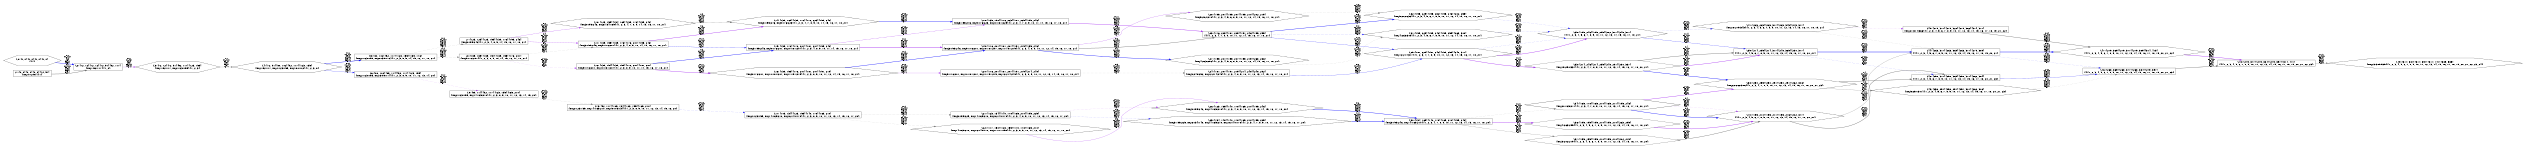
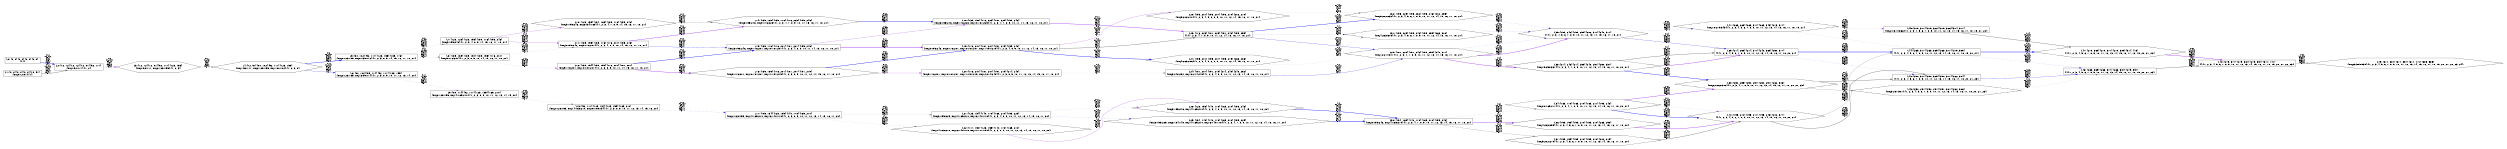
node "S0: [0, 0] [0, 0] [0, 0] [0, 0] {}{}": shape hexagon -> box
